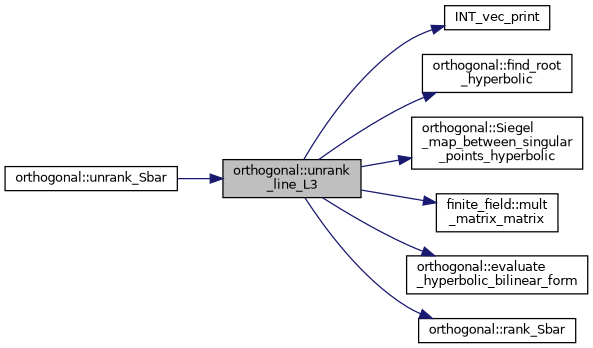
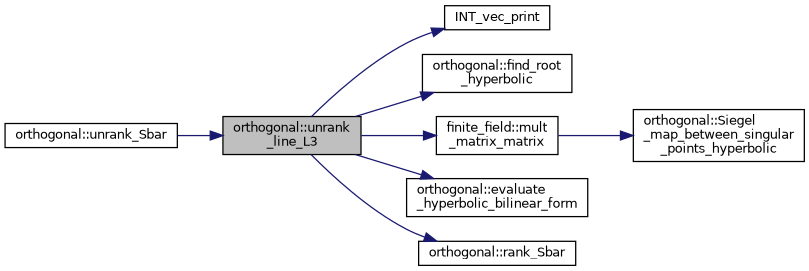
edge "orthogonal::unrank _line_L3" -> "orthogonal::Siegel _map_between_singular _points_hyperbolic": now "finite_field::mult _matrix_matrix" -> "orthogonal::Siegel _map_between_singular _points_hyperbolic"
